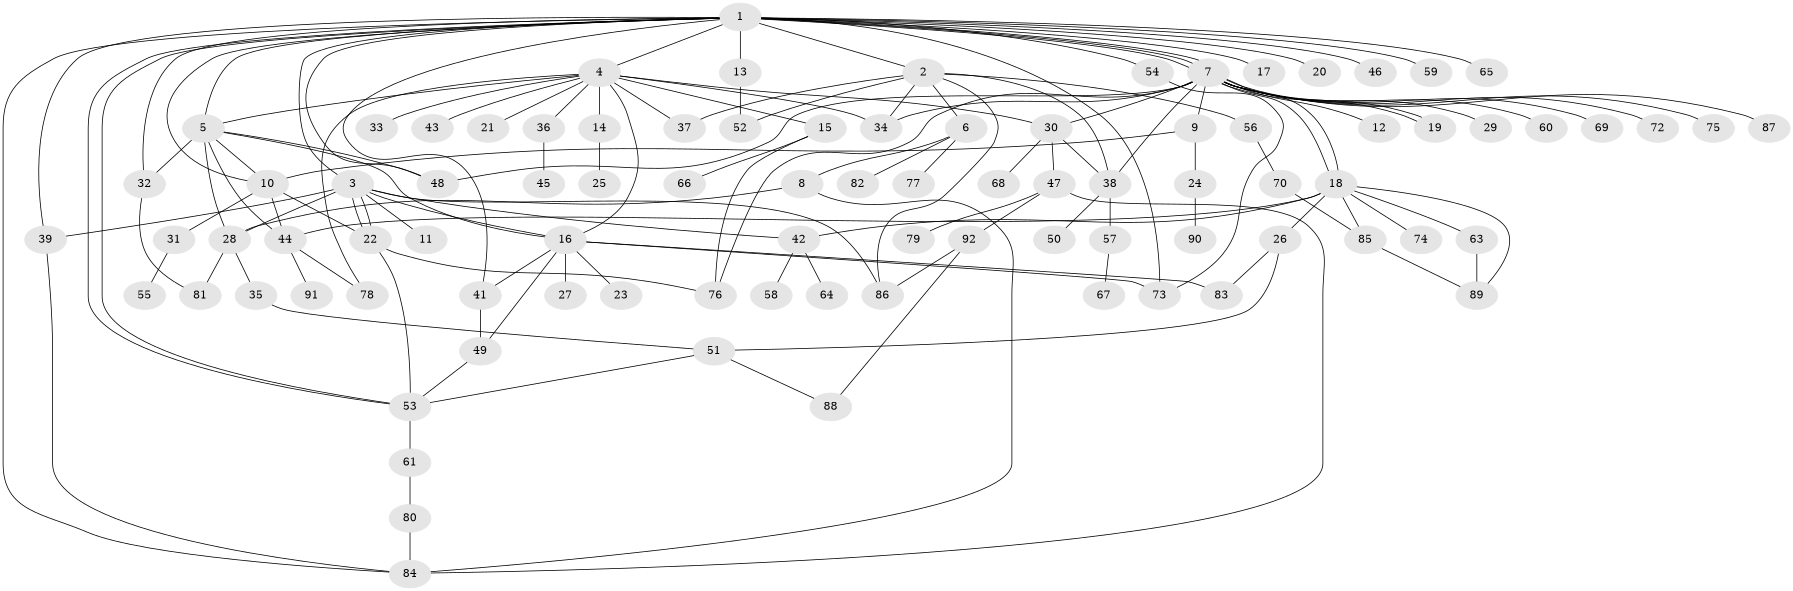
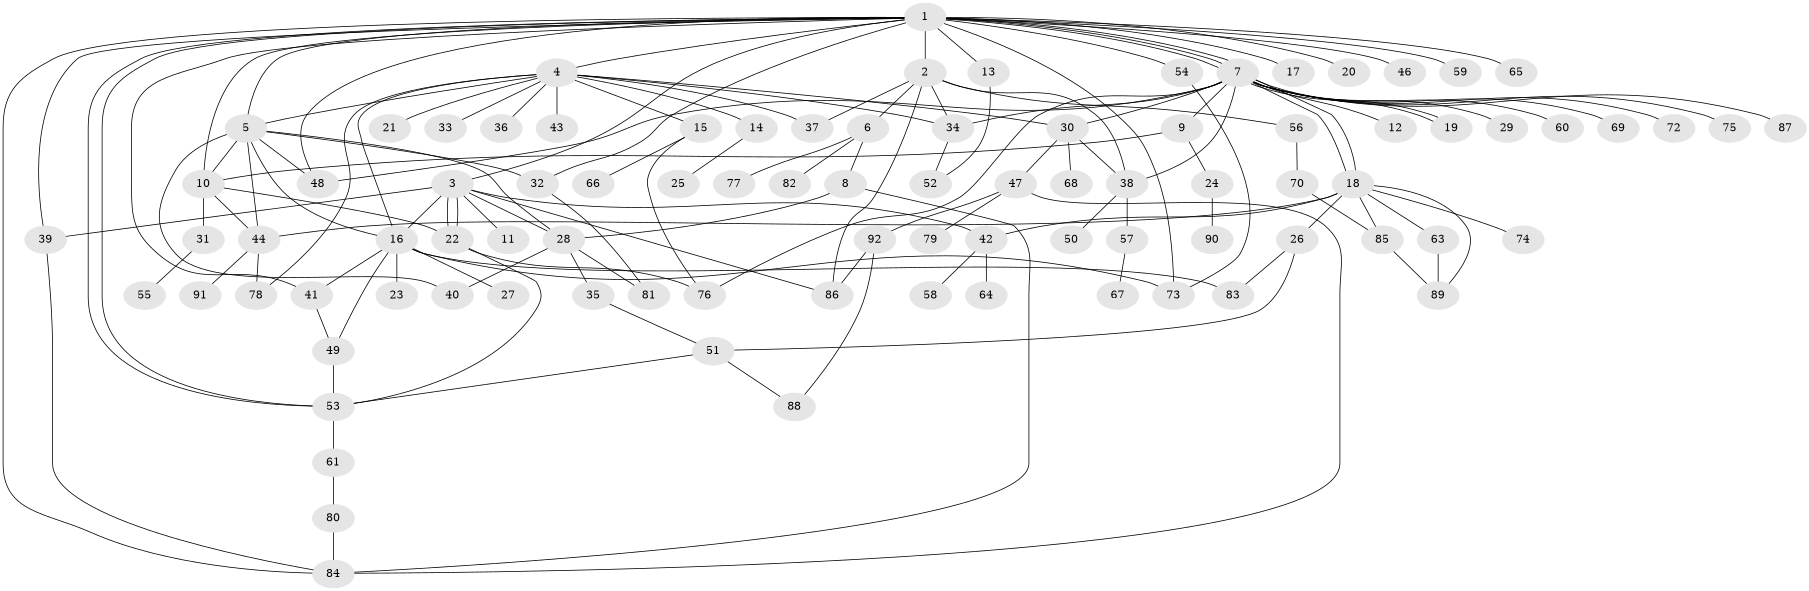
edge "2" -- "52": now "34" -- "52"
node "45": removed
node "40": added
